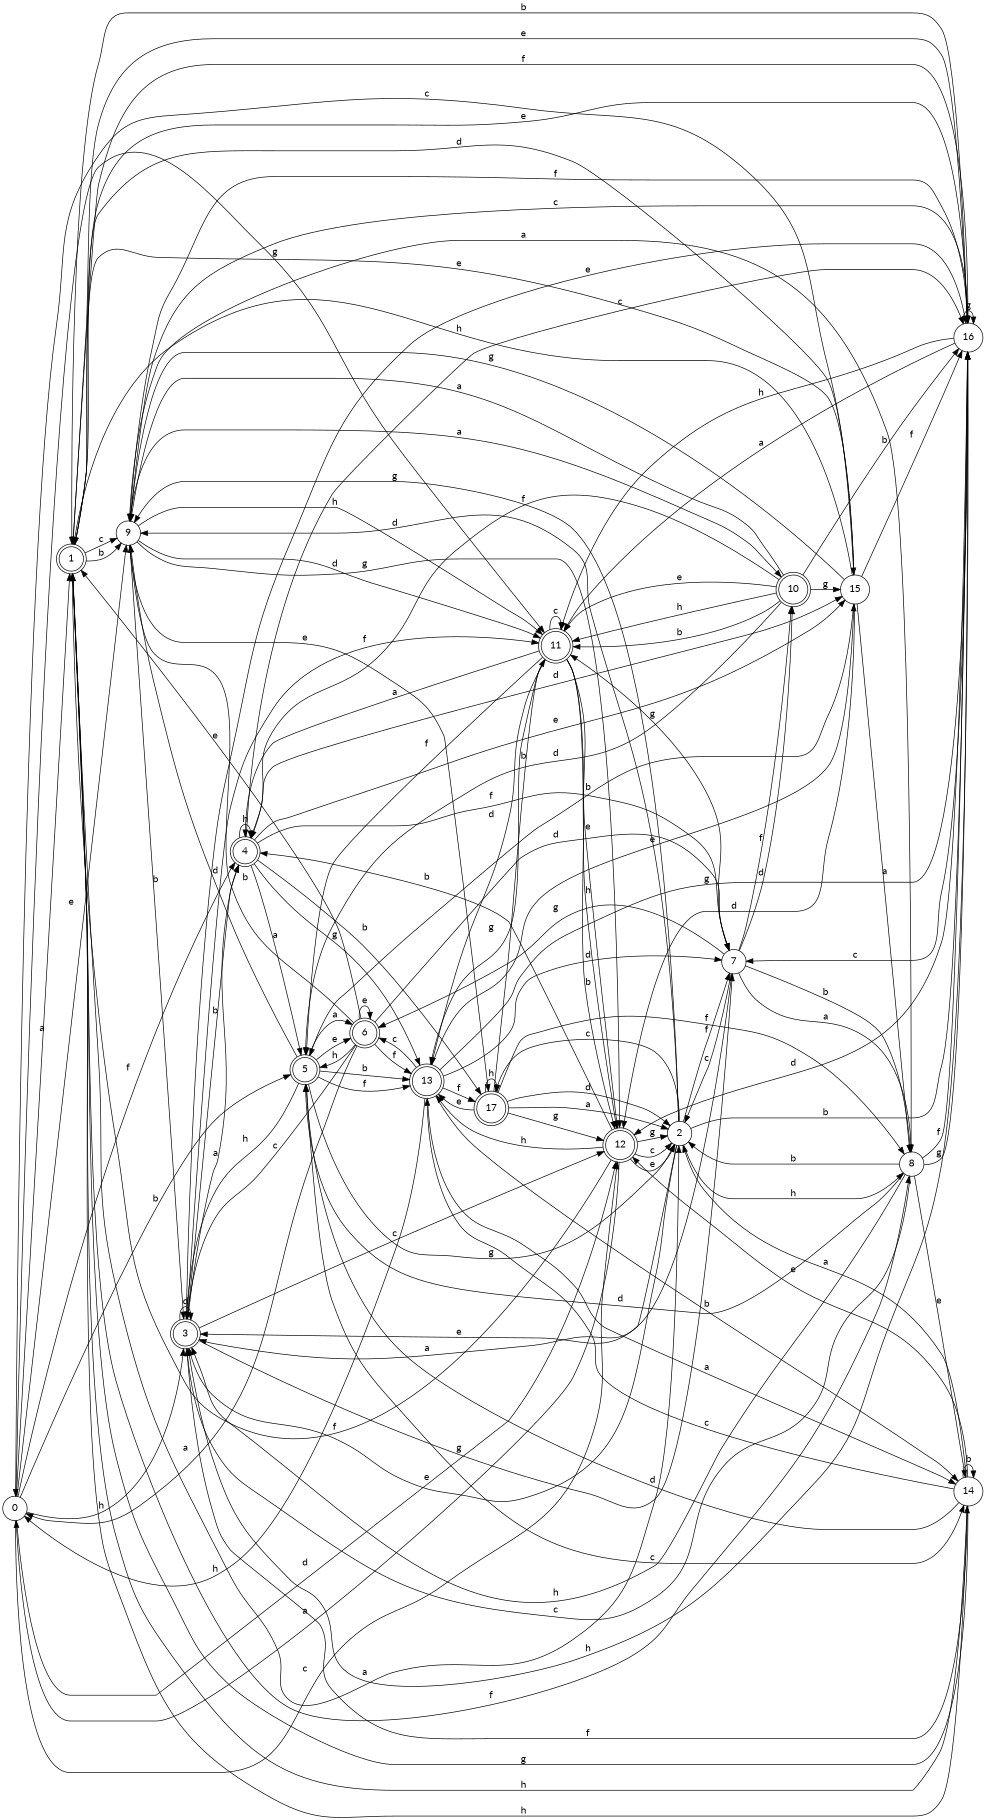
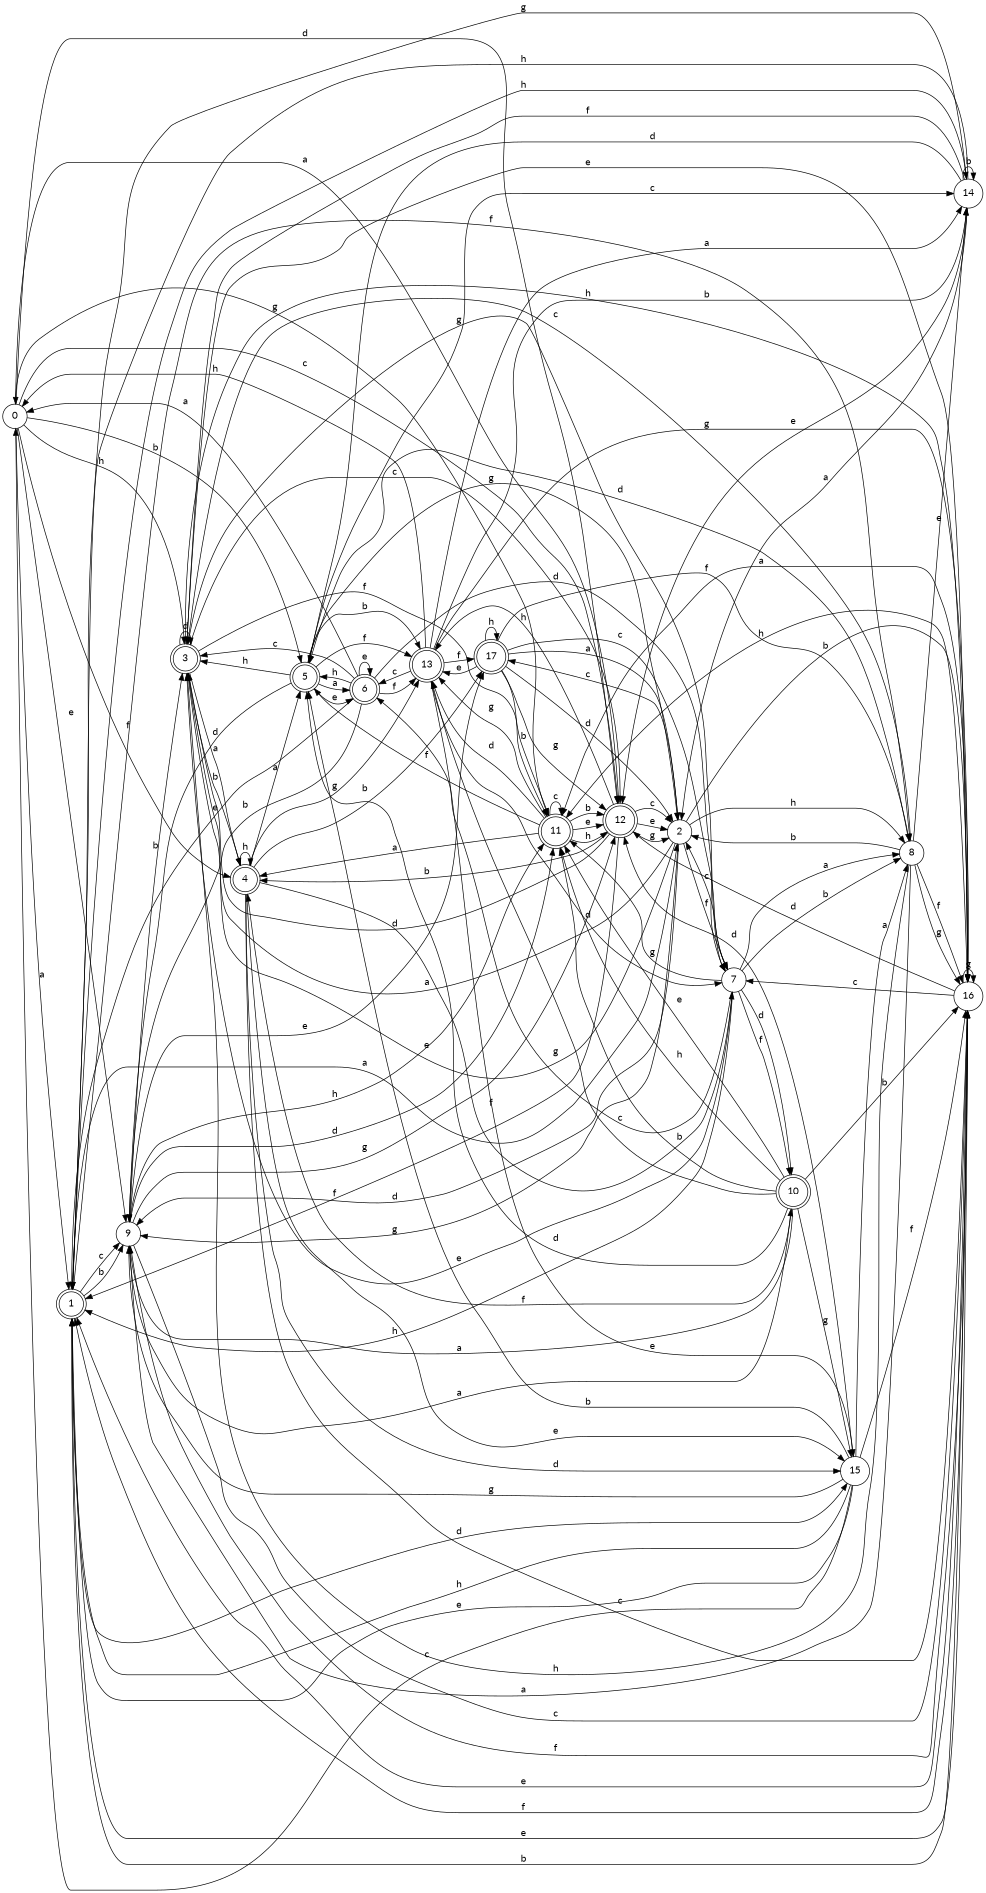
edge "17" -> "7": added, label "c"
edge "12" -> "3": added, label "d"
edge "7" -> "1": added, label "h"
edge "14" -> "13": now "10" -> "13"
